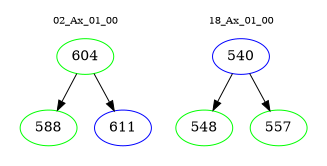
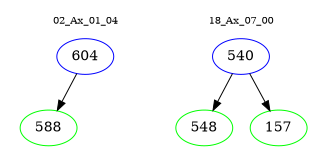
cluster "02_Ax_01_00": label "02_Ax_01_00" -> "02_Ax_01_04"
cluster "18_Ax_01_00": label "18_Ax_01_00" -> "18_Ax_07_00"
node "604": color green -> blue
node "611": removed
node "557": label "557" -> "157"
